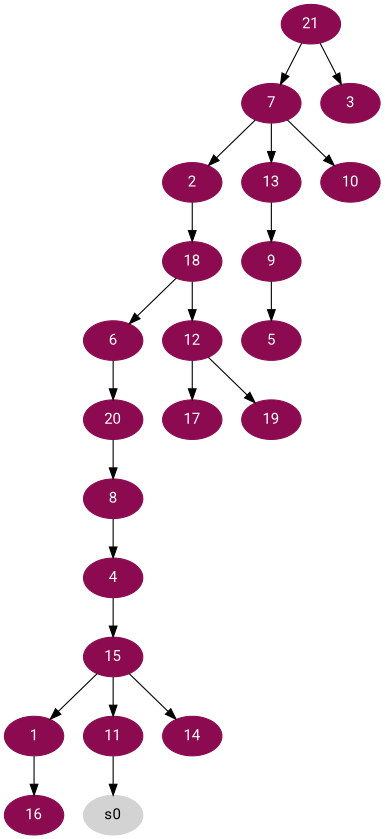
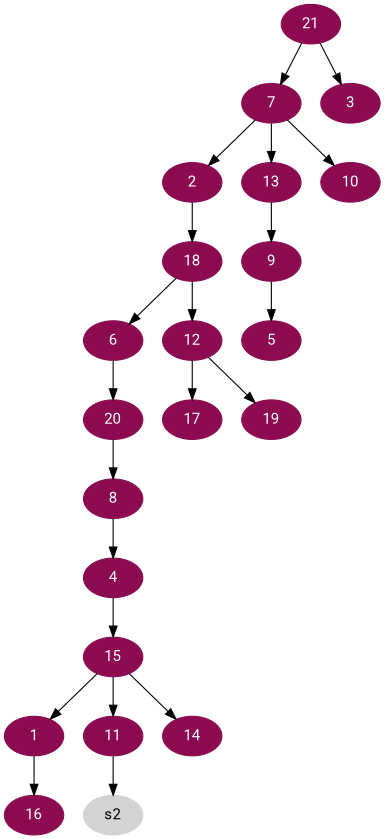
node "s0": label "s0" -> "s2"
